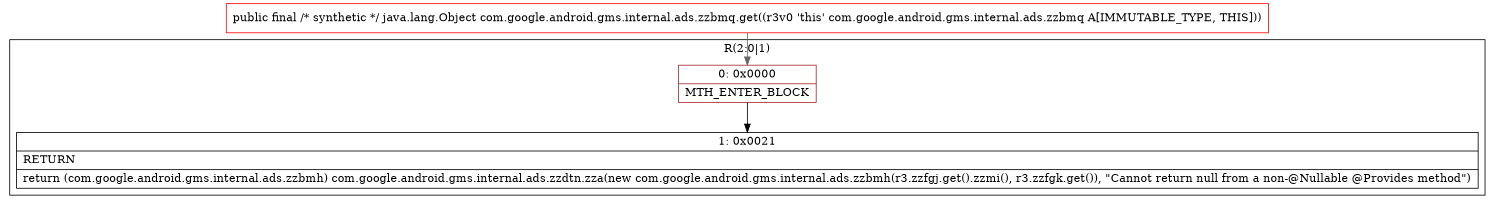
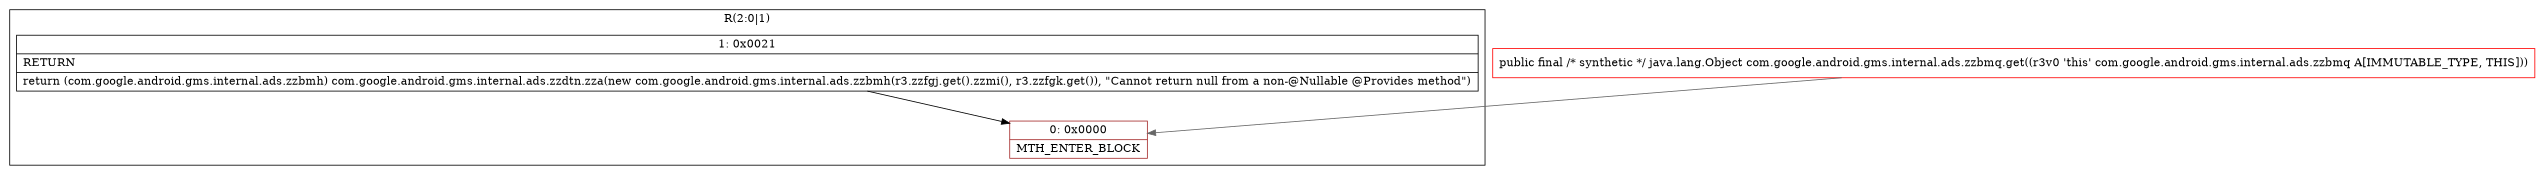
edge "0: 0x0000" -> "1: 0x0021": reversed
